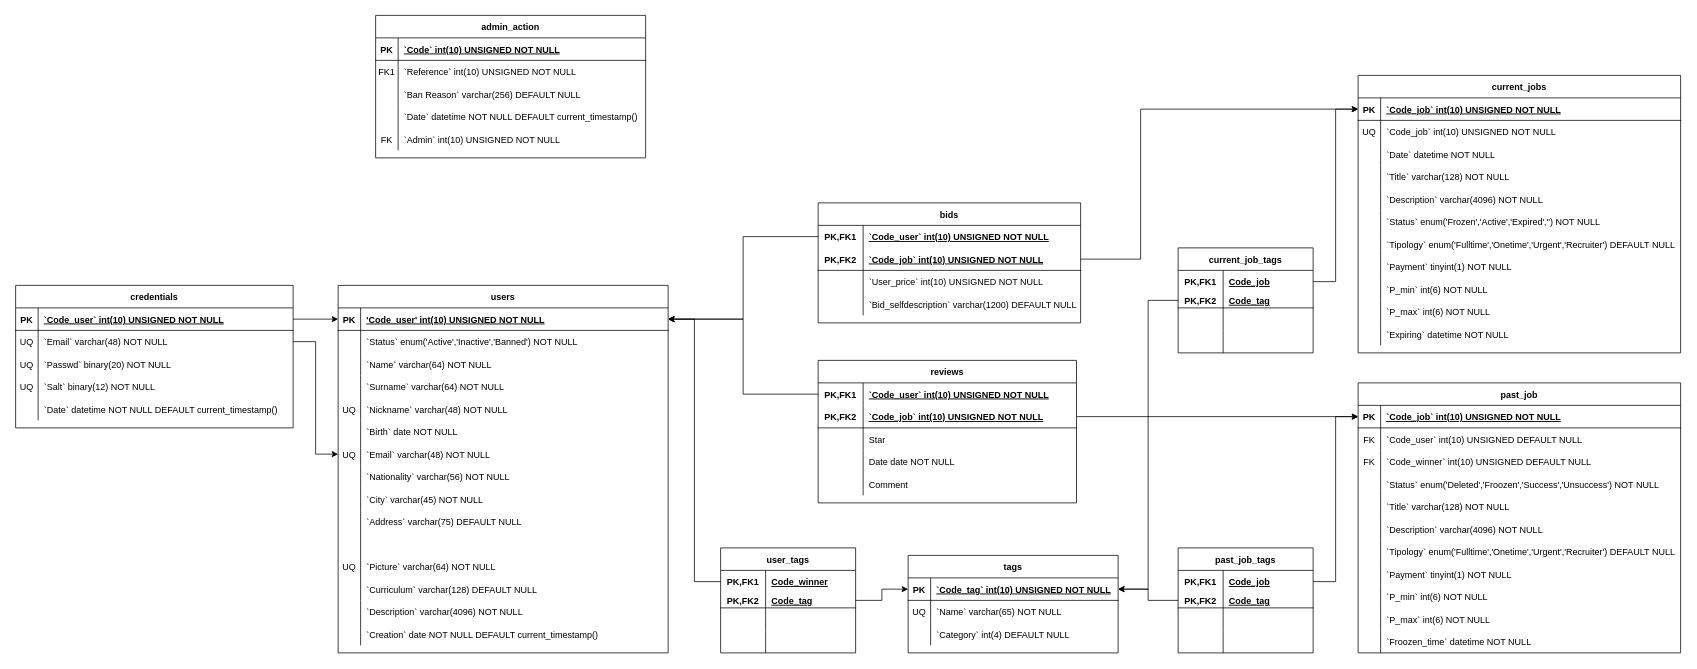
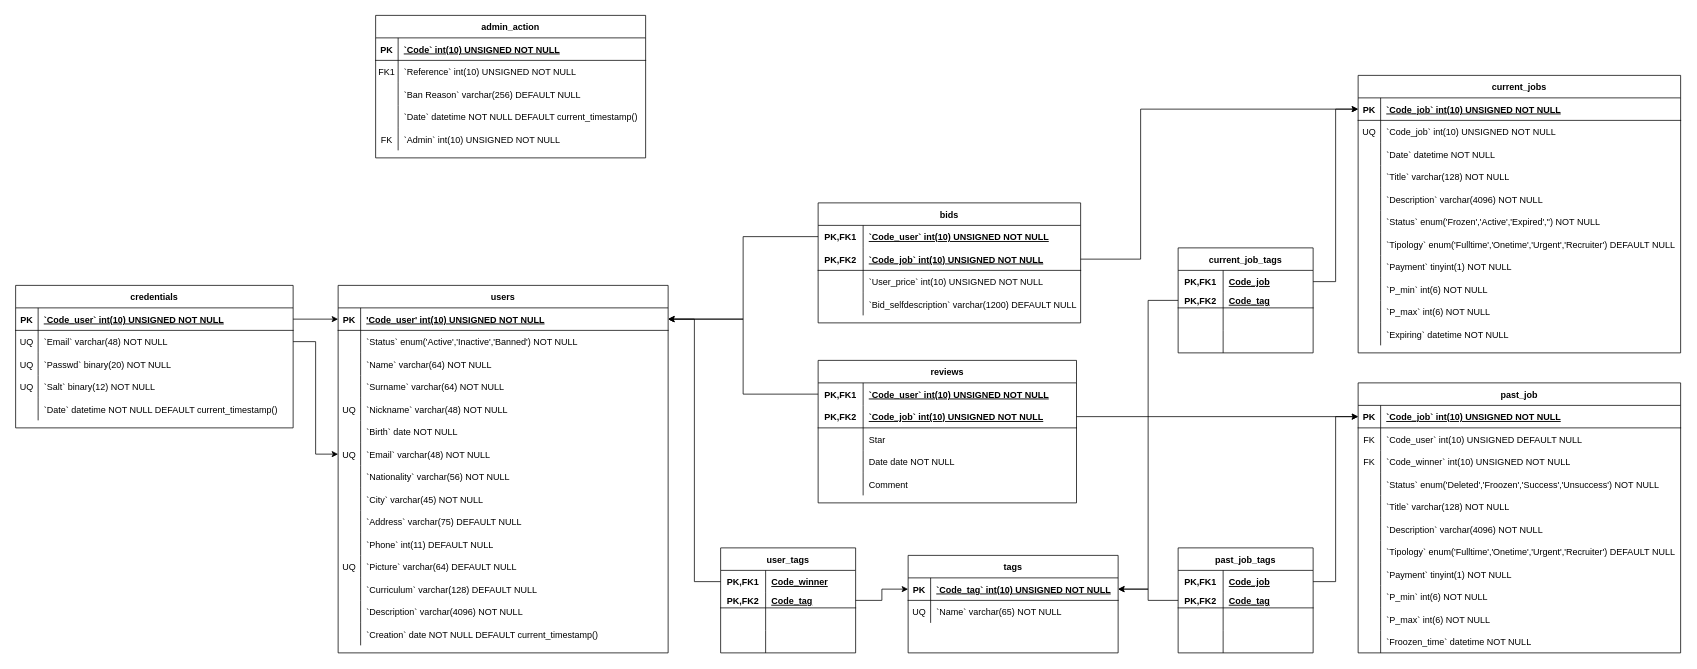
node "`Code_winner` int(10) UNSIGNED DEFAULT NULL": label "`Code_winner` int(10) UNSIGNED DEFAULT NULL" -> "`Code_winner` int(10) UNSIGNED NOT NULL"
node "`Phone` int(11) DEFAULT NULL": added
node "`Picture` varchar(64) NOT NULL": label "`Picture` varchar(64) NOT NULL" -> "`Picture` varchar(64) DEFAULT NULL"
node "`Category` int(4) DEFAULT NULL": removed
